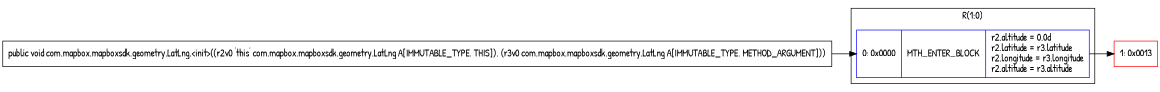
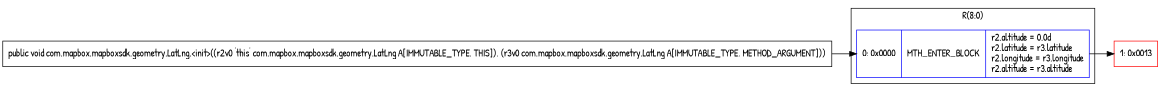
cluster "R(1:0)": label "R(1:0)" -> "R(8:0)"
